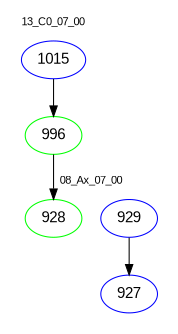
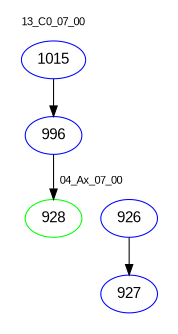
node "996": color green -> blue
cluster "08_Ax_07_00": label "08_Ax_07_00" -> "04_Ax_07_00"
node "929": label "929" -> "926"
